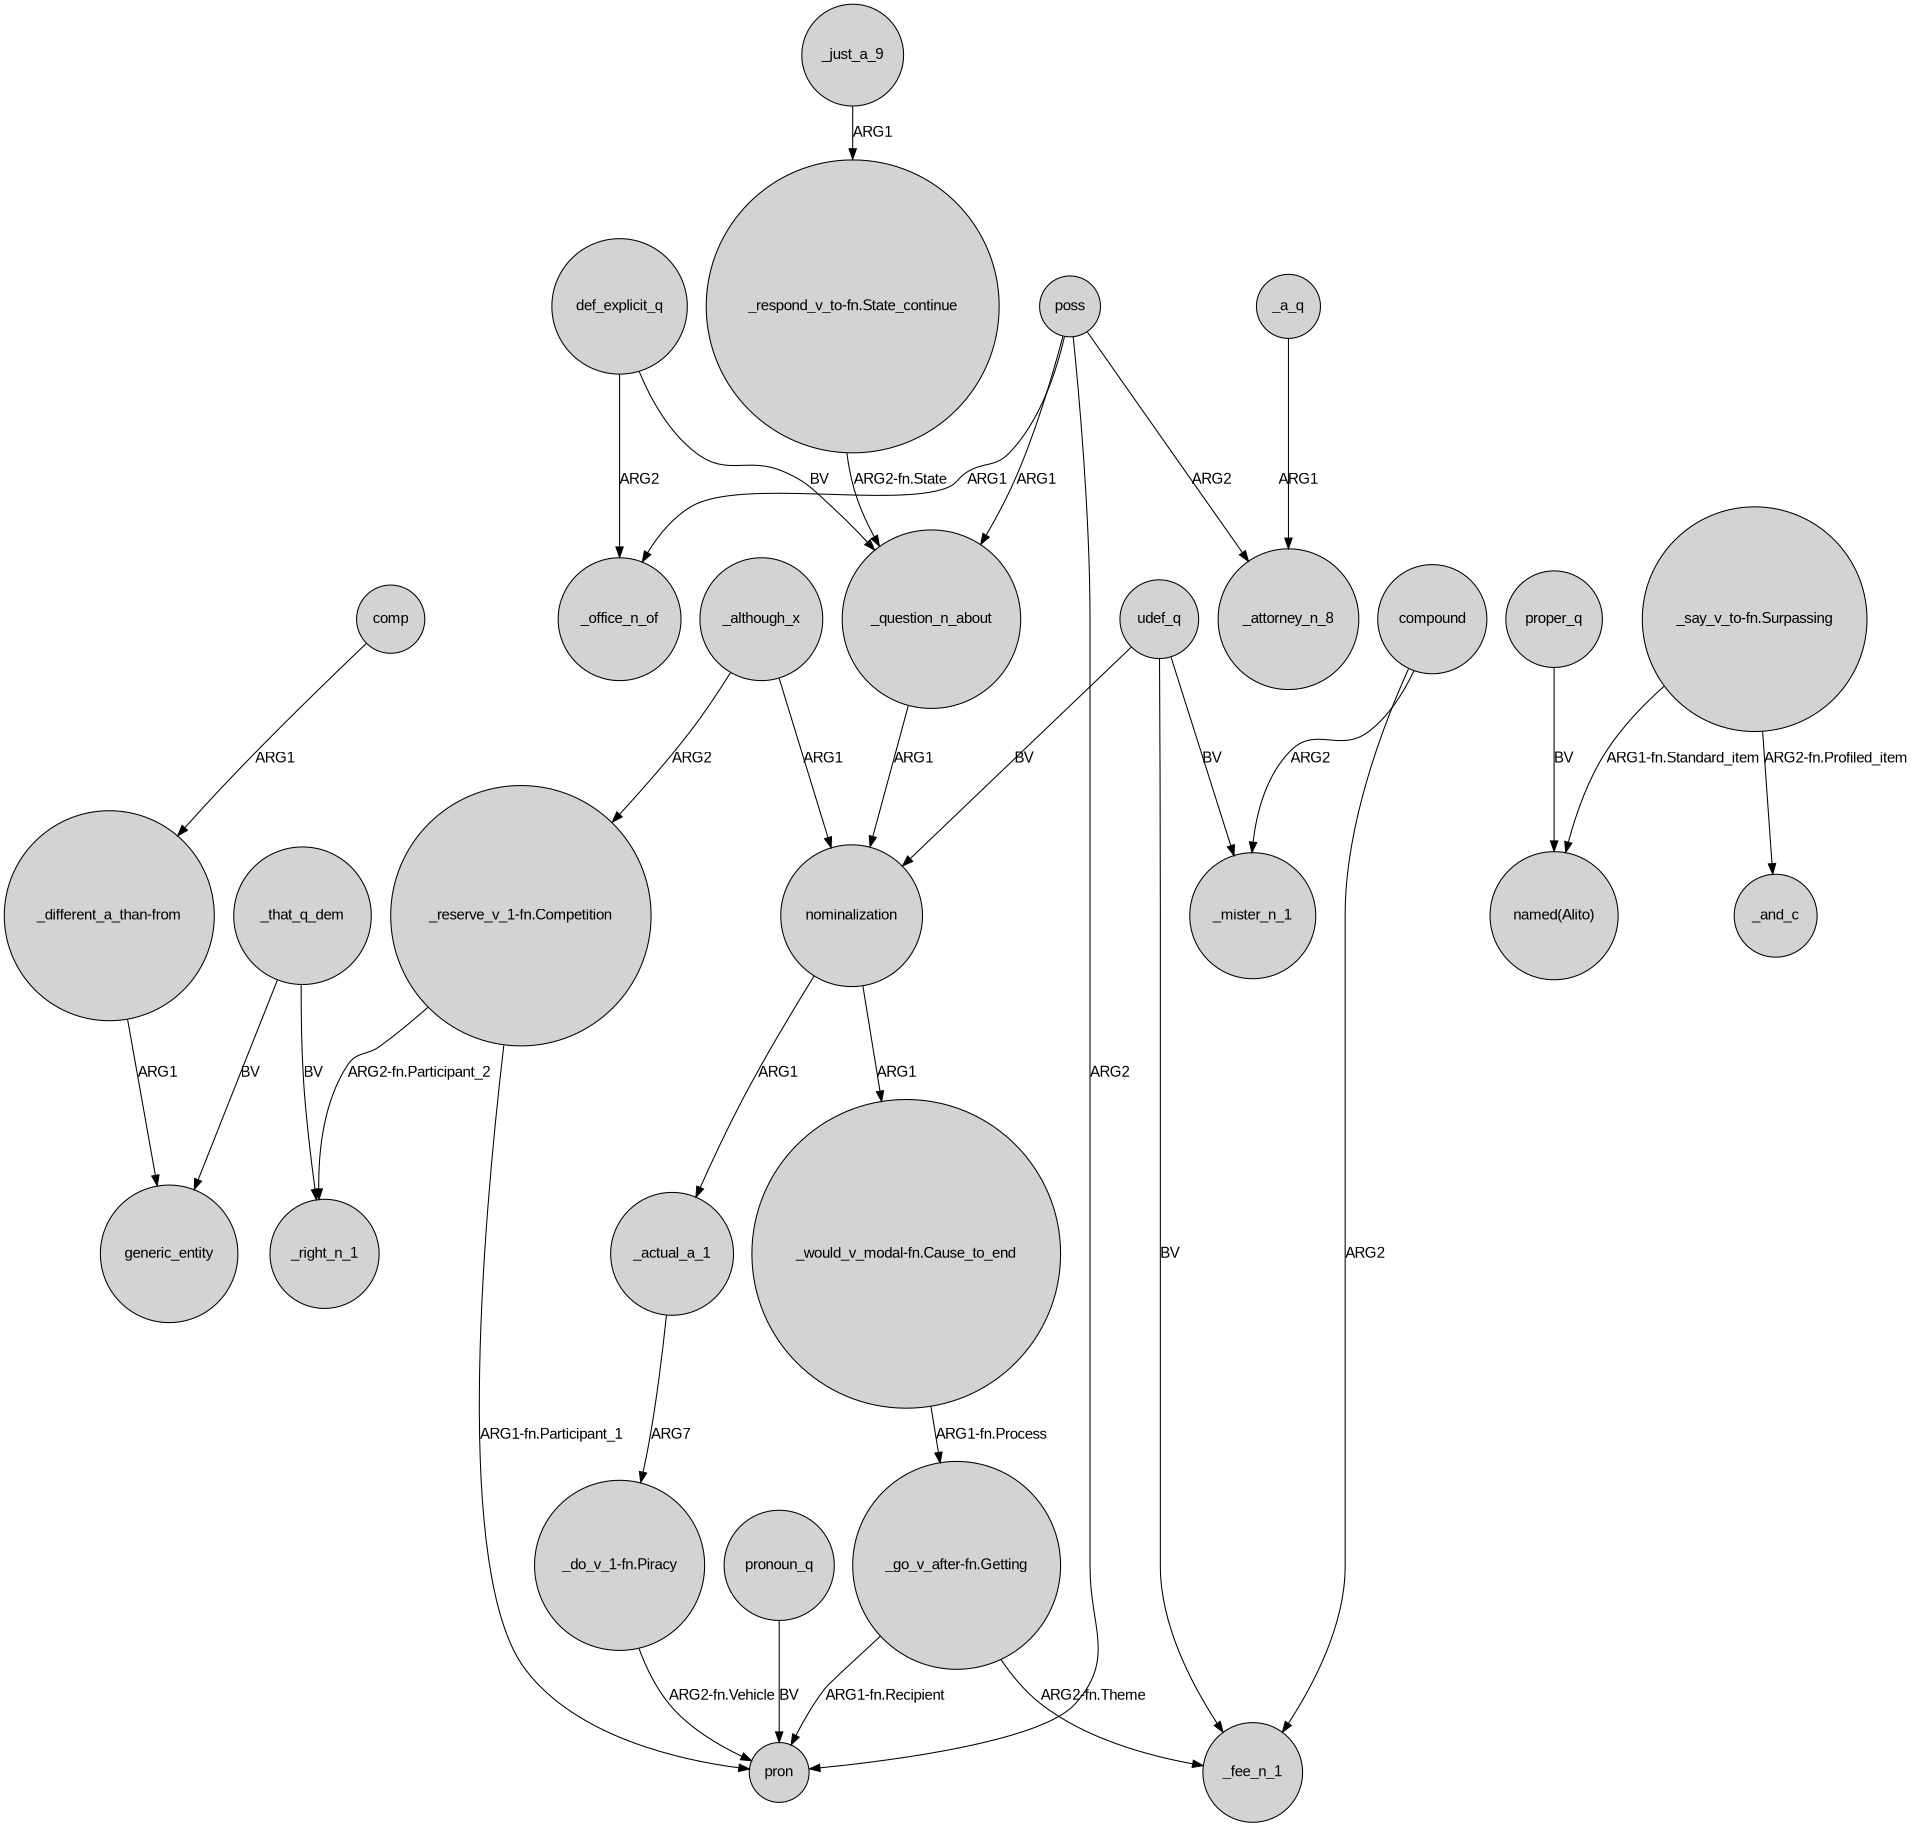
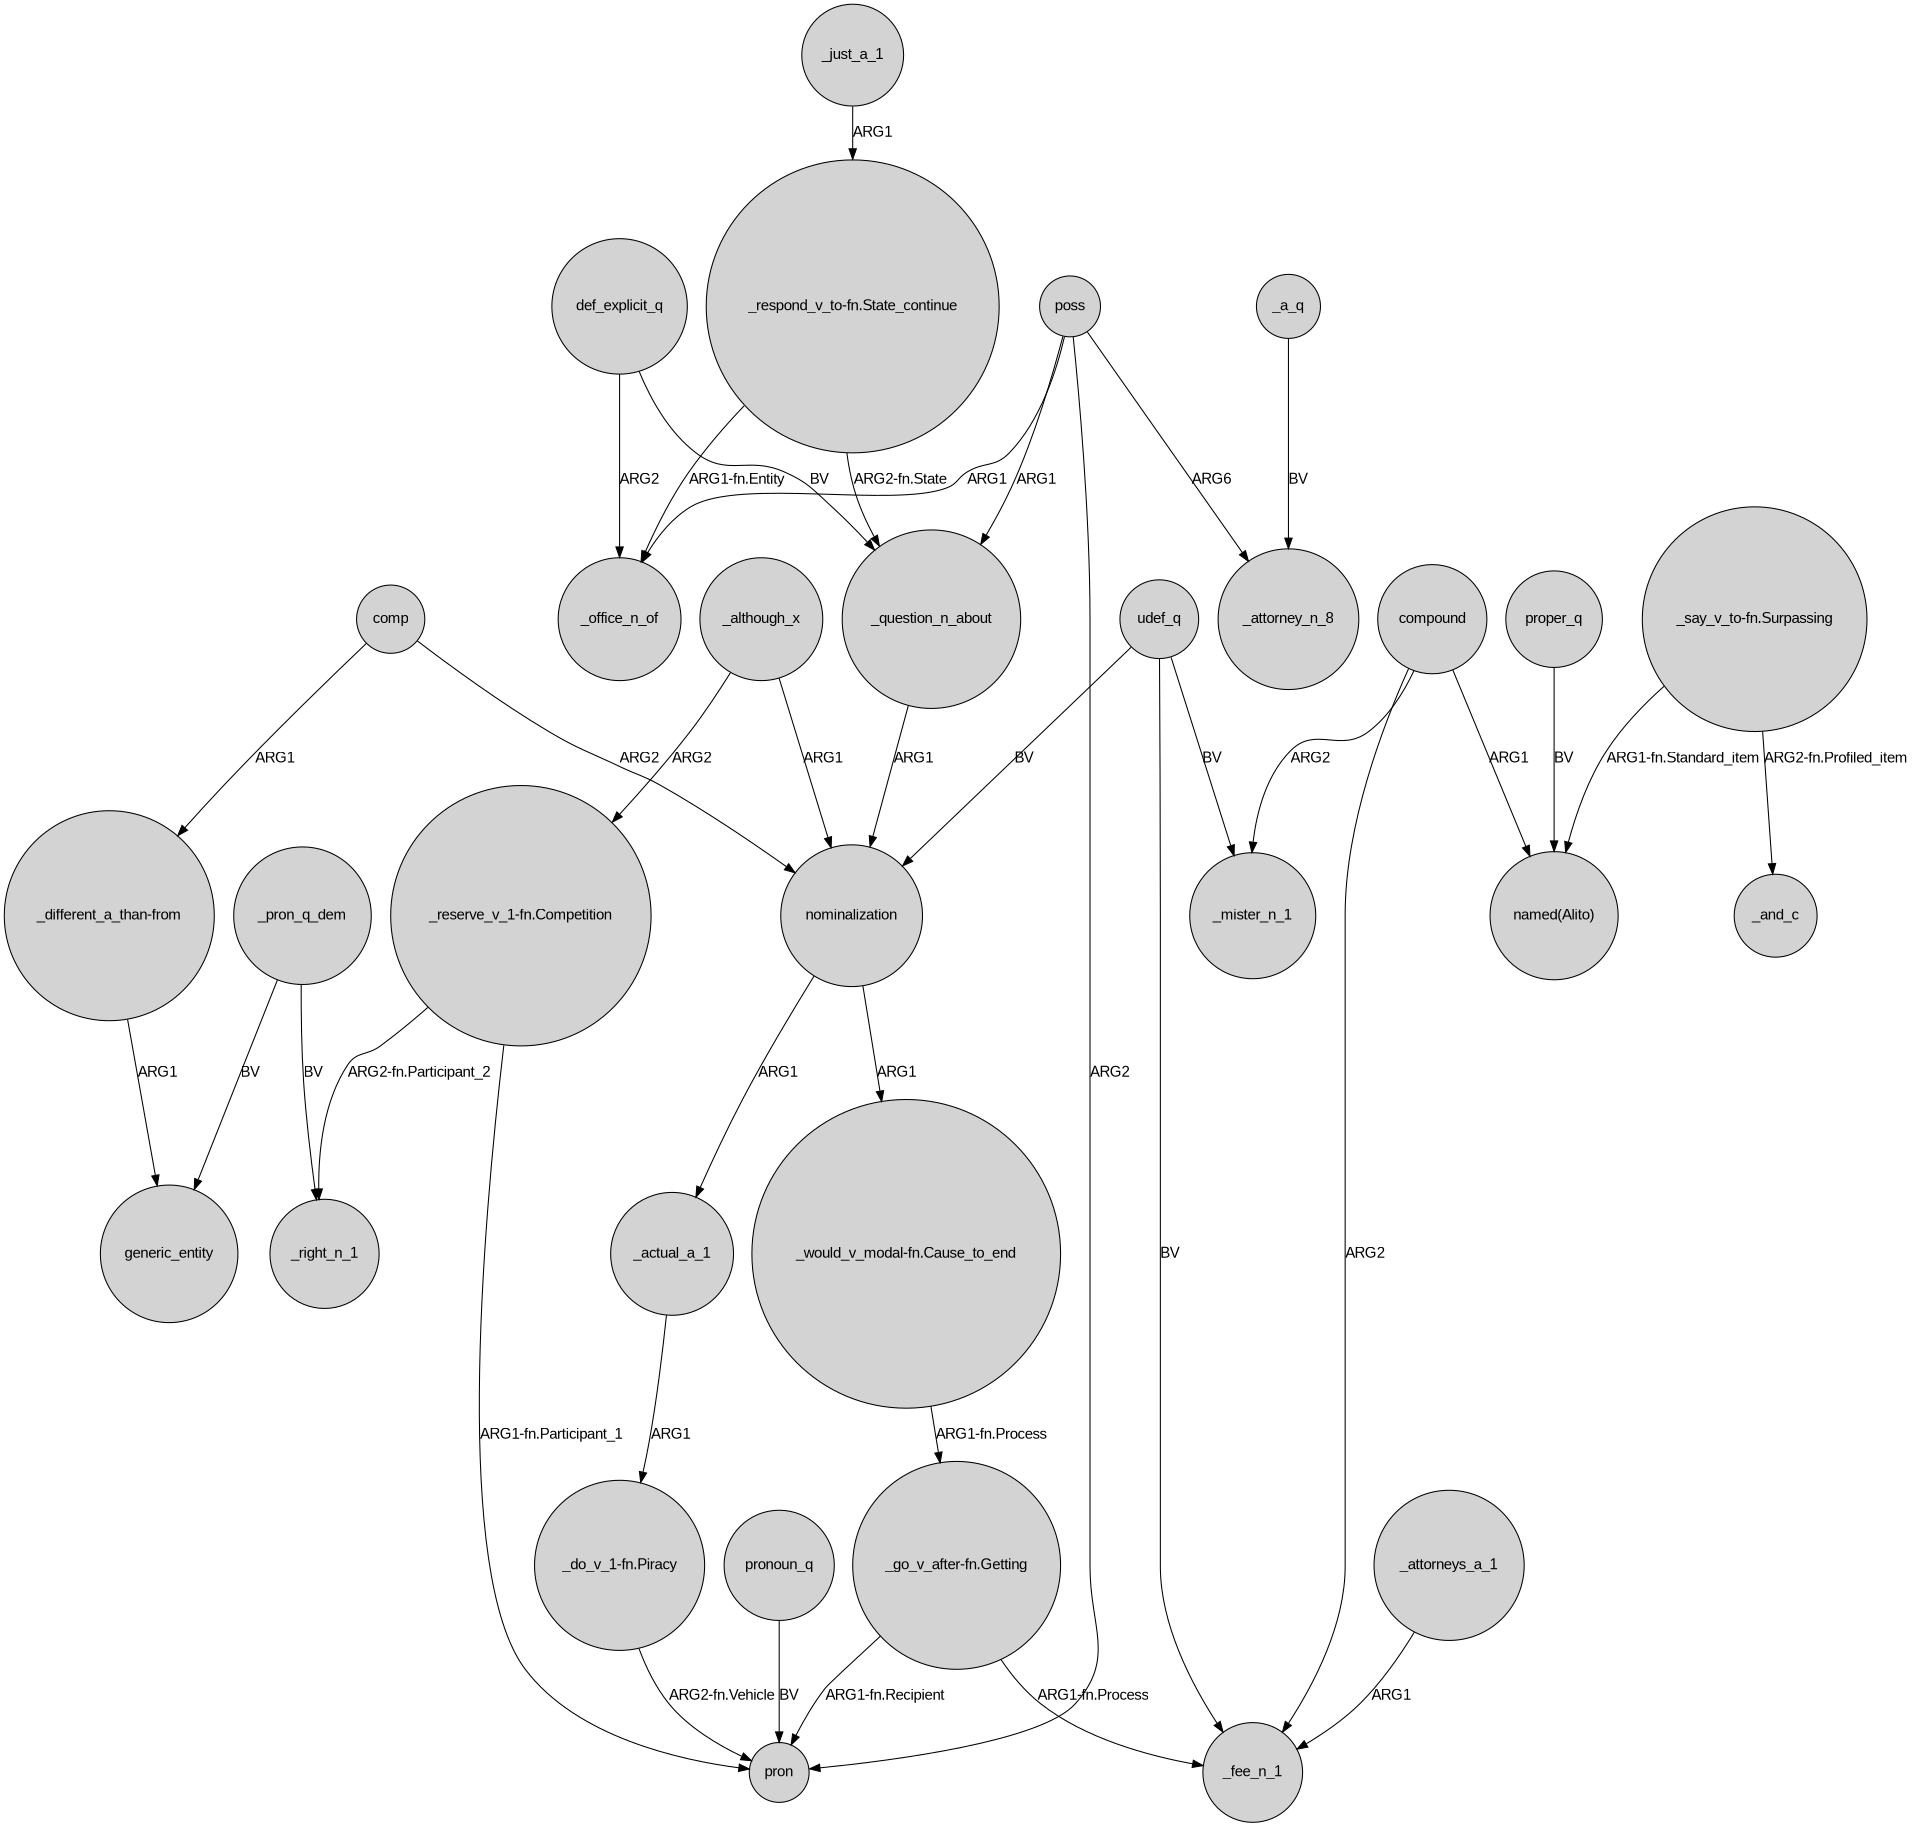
node "_just_a_9": label "_just_a_9" -> "_just_a_1"
edge "_respond_v_to-fn.State_continue" -> "_office_n_of": added, label "ARG1-fn.Entity"
edge "poss" -> "_attorney_n_8": label "ARG2" -> "ARG6"
edge "_a_q" -> "_attorney_n_8": label "ARG1" -> "BV"
edge "comp" -> "nominalization": added, label "ARG2"
edge "compound" -> "named(Alito)": added, label "ARG1"
node "_that_q_dem": label "_that_q_dem" -> "_pron_q_dem"
edge "_actual_a_1" -> "_do_v_1-fn.Piracy": label "ARG7" -> "ARG1"
node "_attorneys_a_1": added
edge "_go_v_after-fn.Getting" -> "_fee_n_1": label "ARG2-fn.Theme" -> "ARG1-fn.Process"
